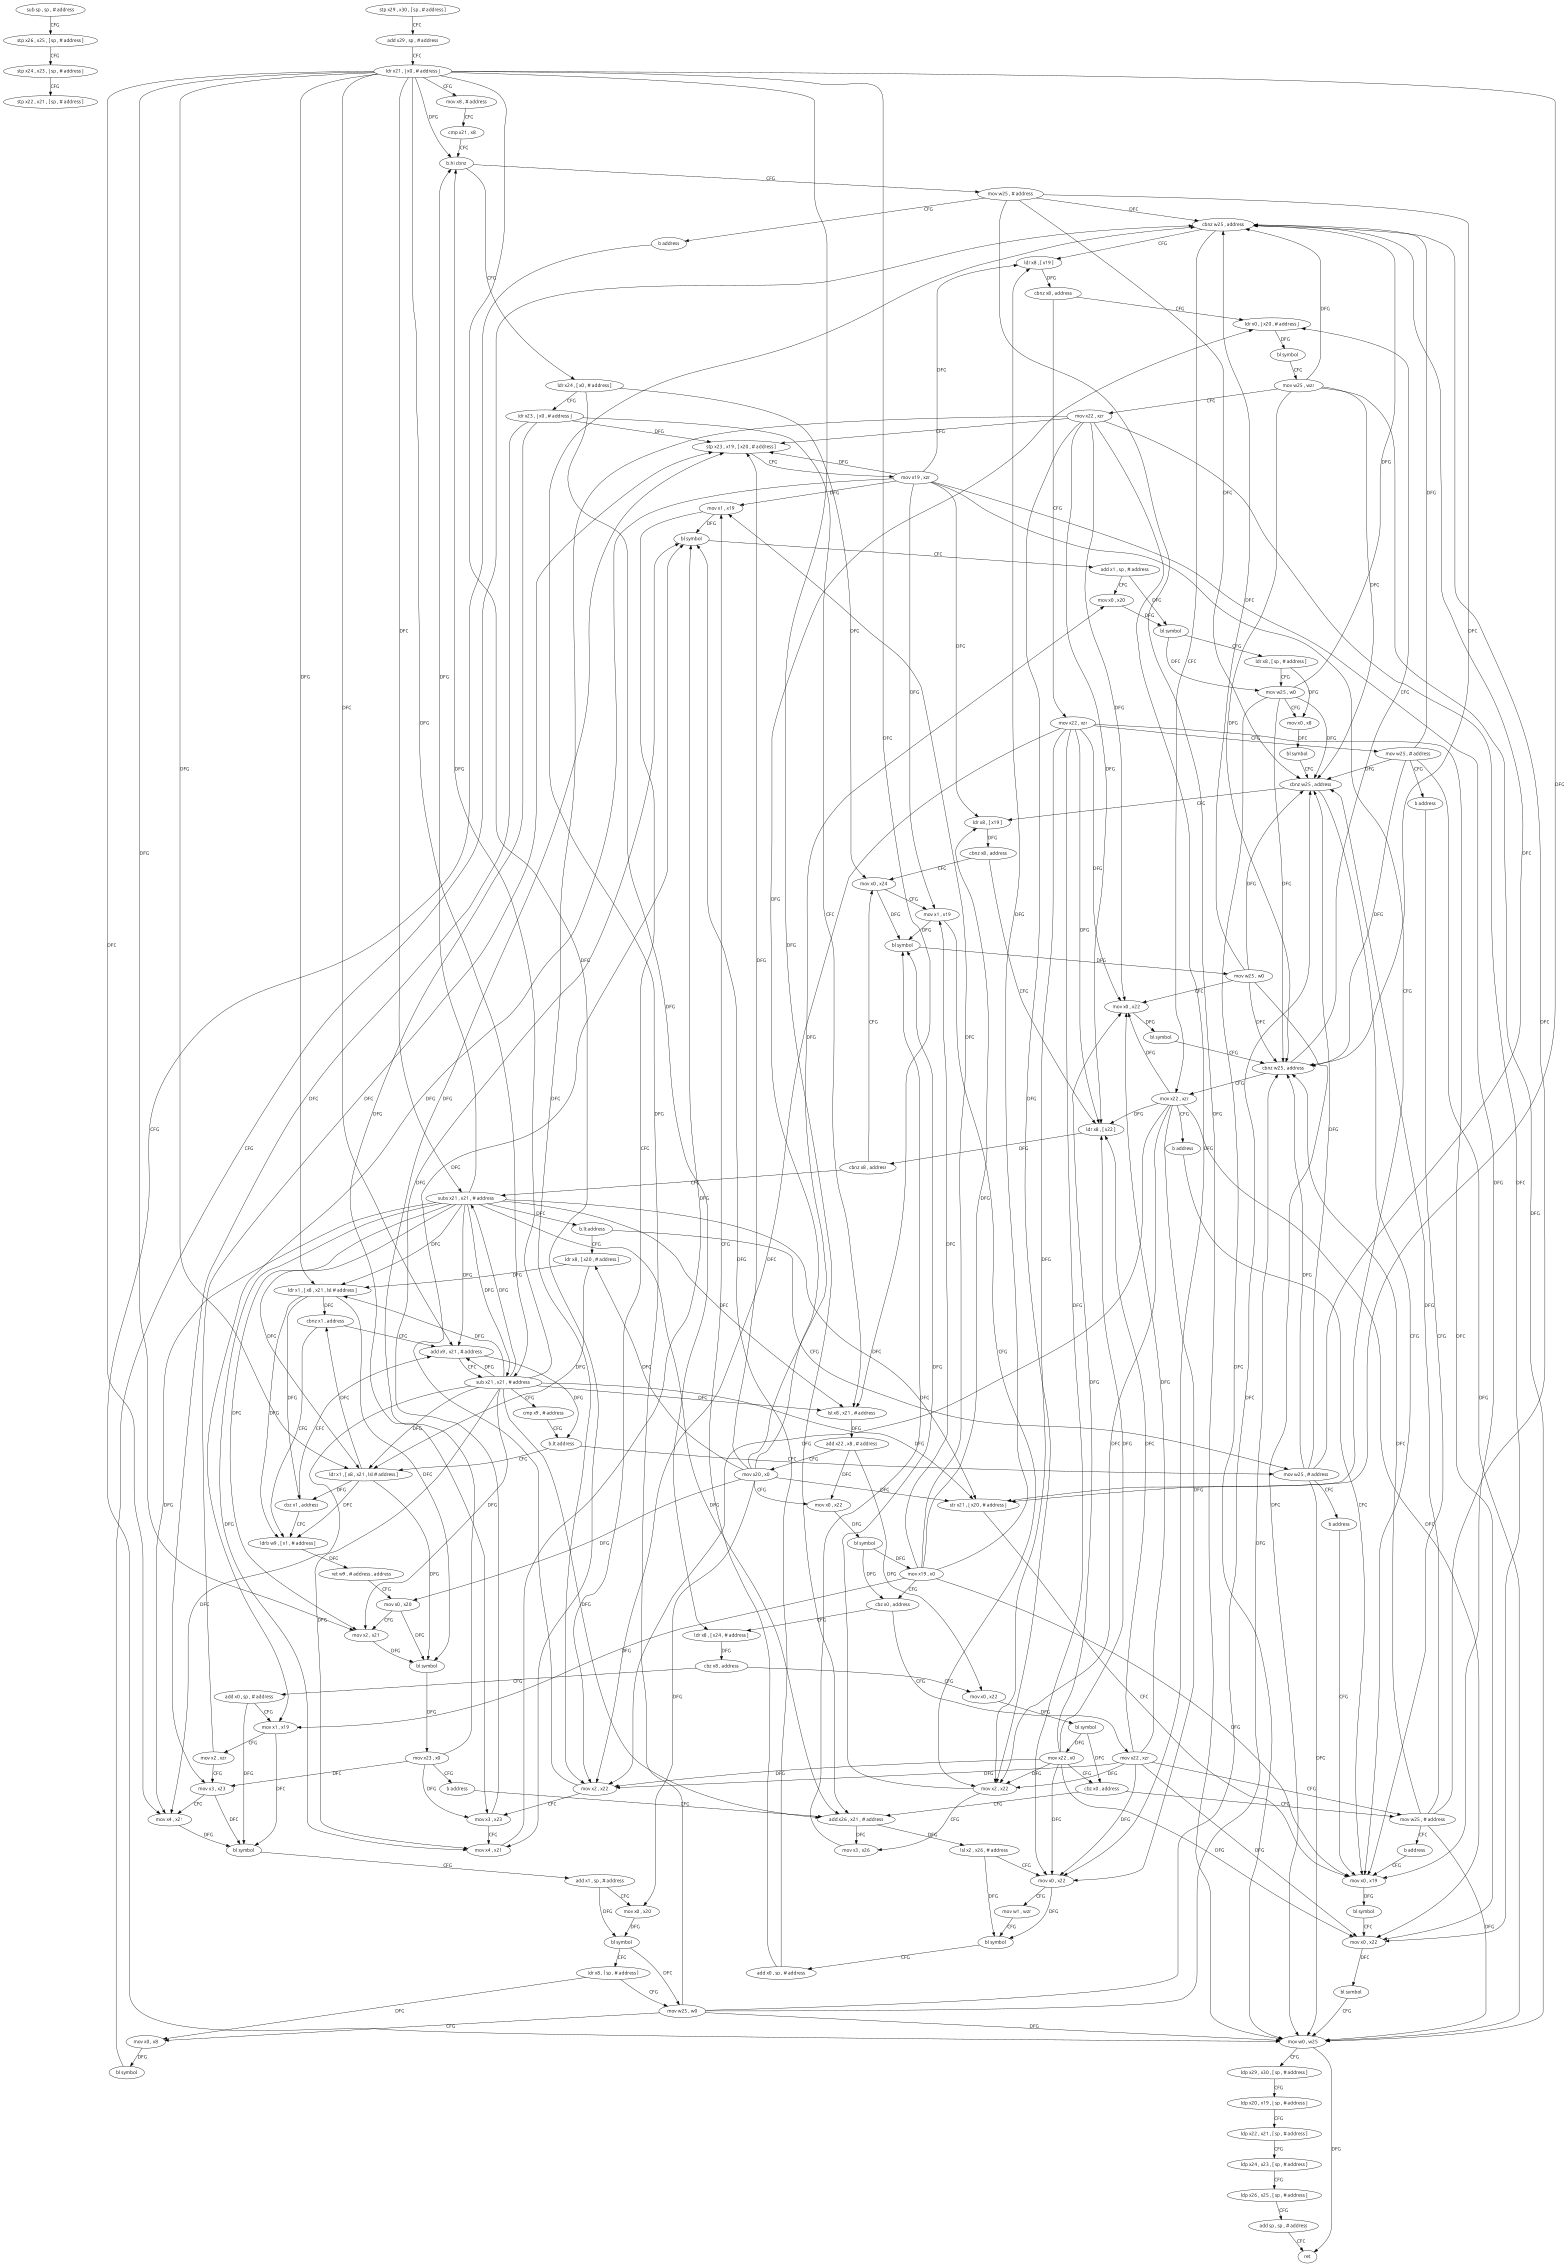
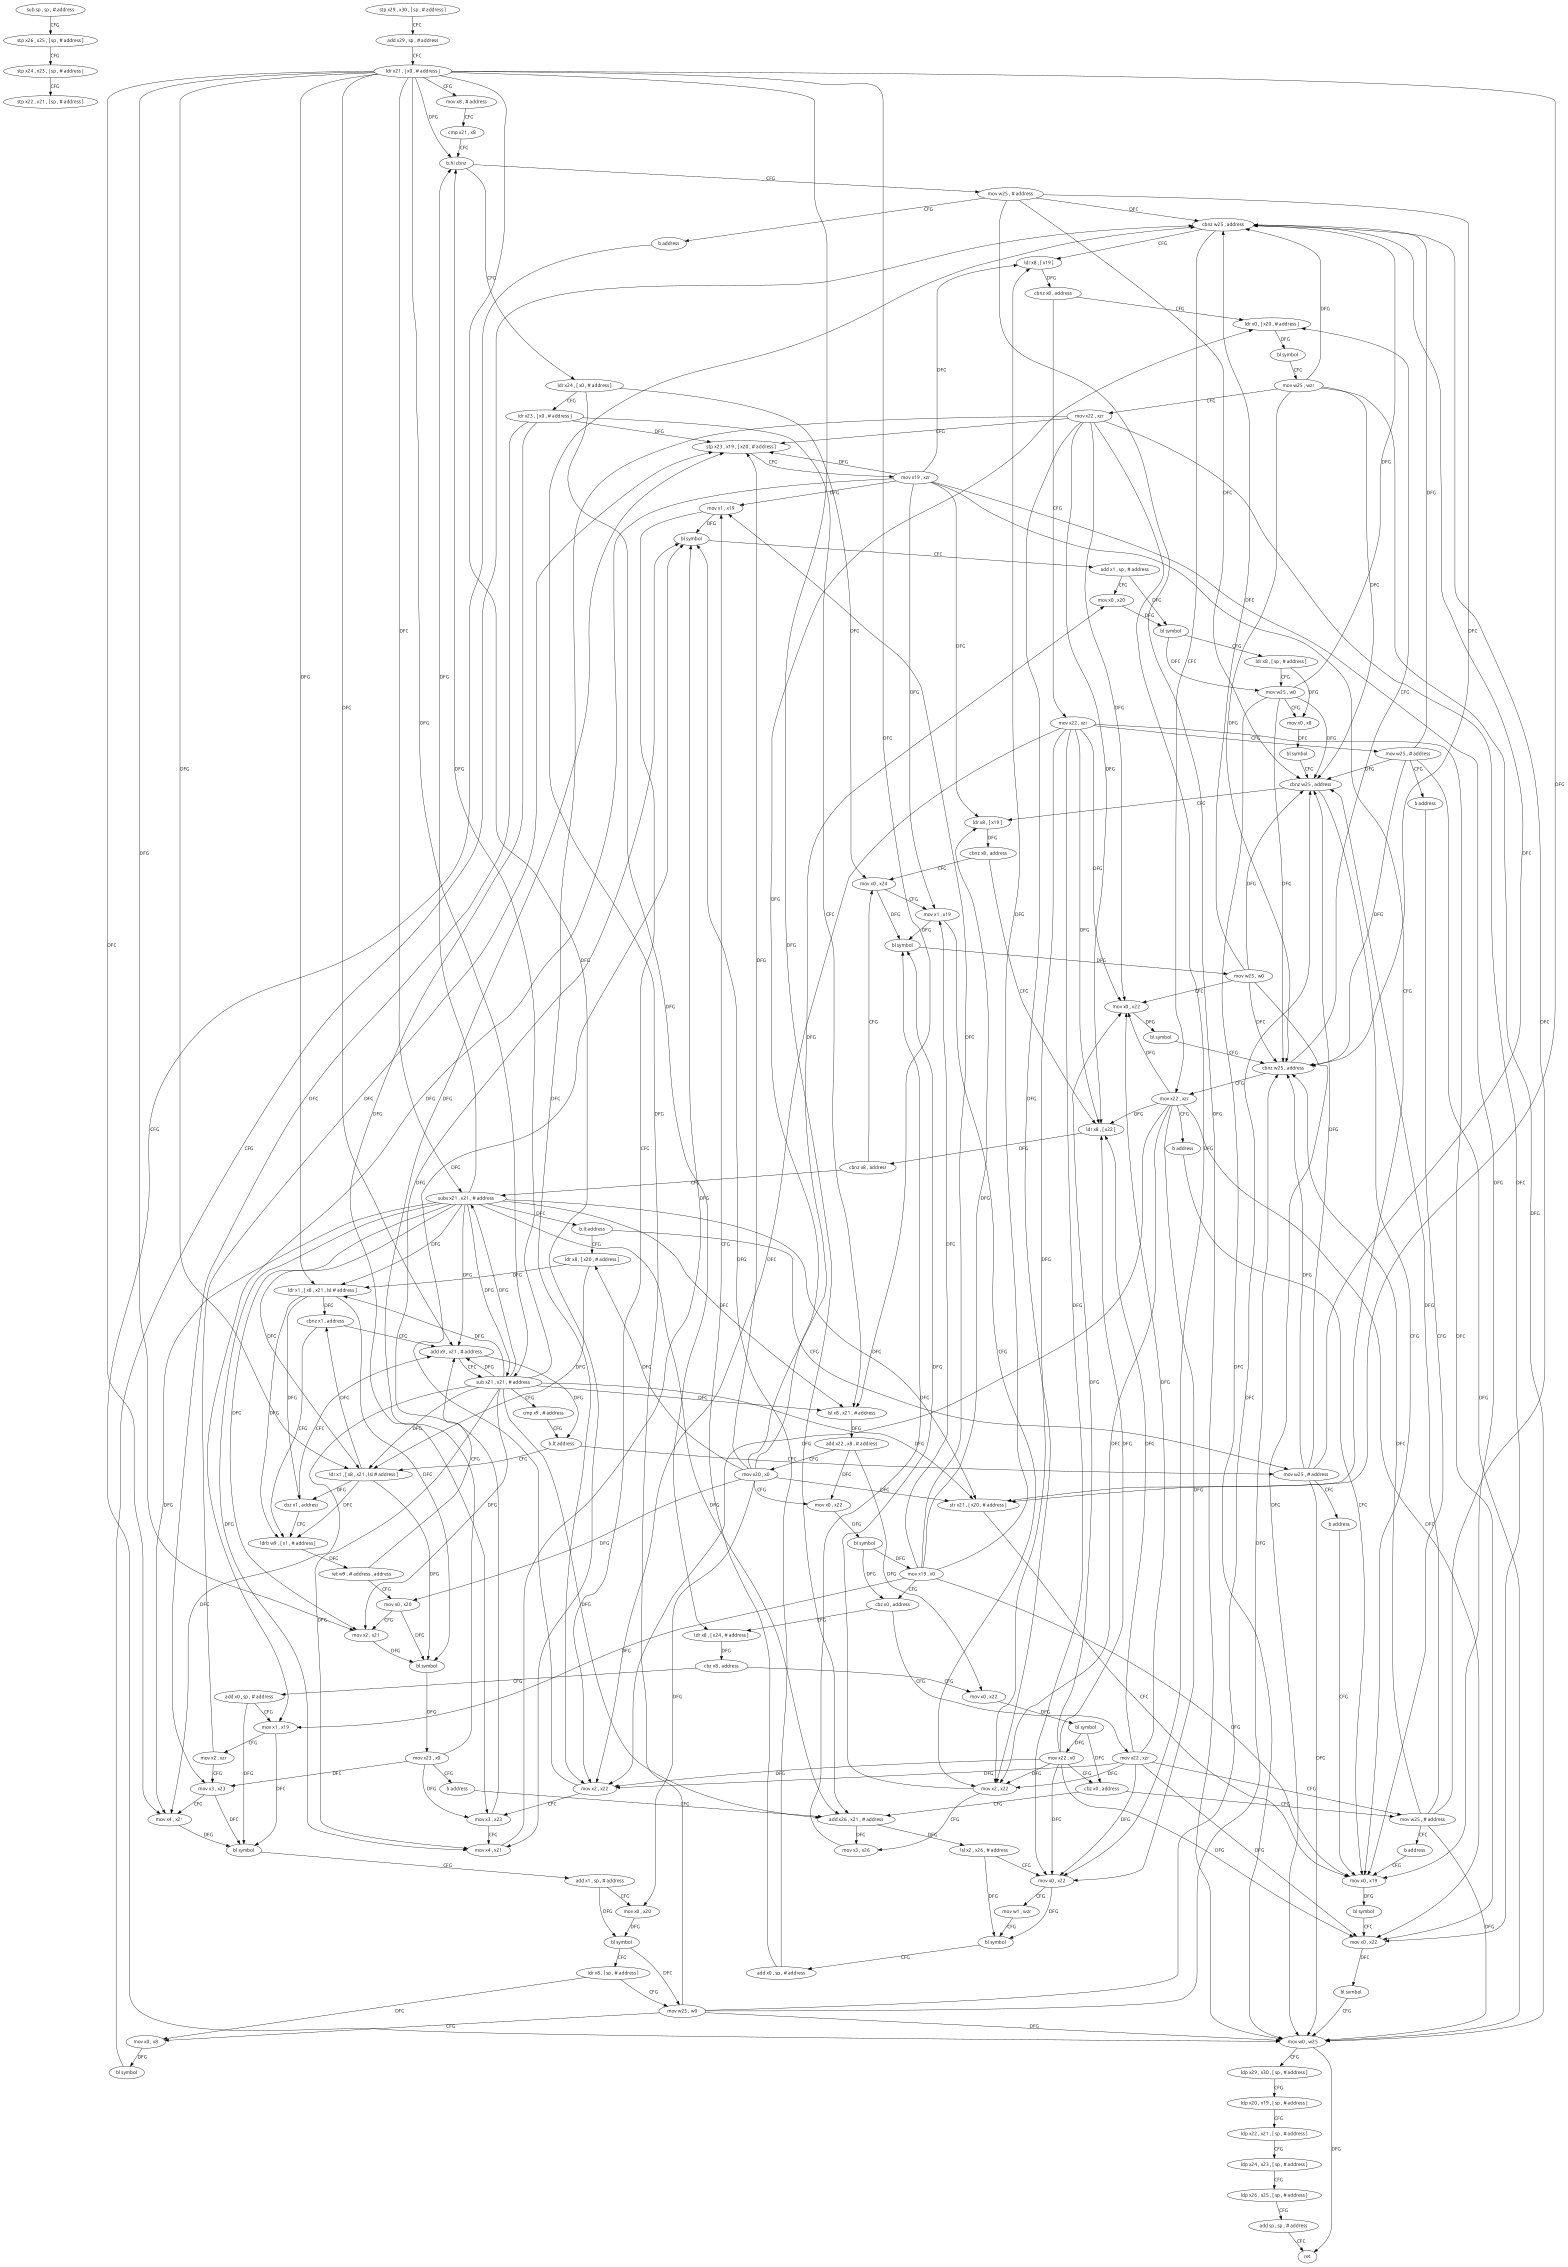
edge "ret w9 , # address , address" -> "add x9 , x21 , # address": added, label "CFG"
